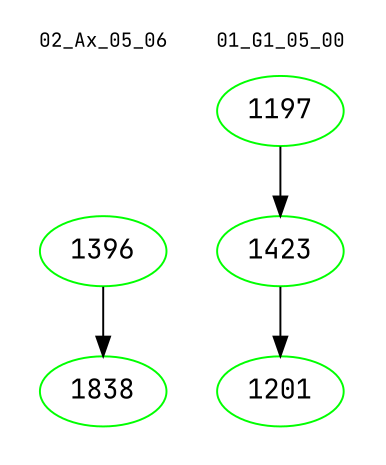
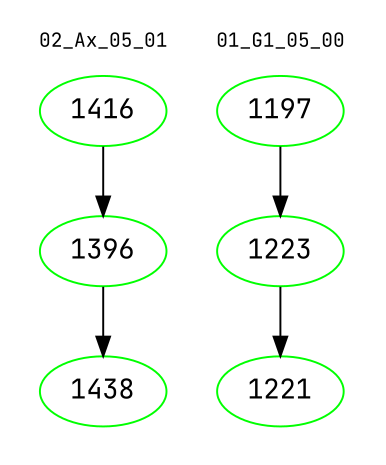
cluster "02_Ax_05_06": label "02_Ax_05_06" -> "02_Ax_05_01"
node "1416": added
node "1423": label "1423" -> "1223"
node "1838": label "1838" -> "1438"
node "1201": label "1201" -> "1221"
